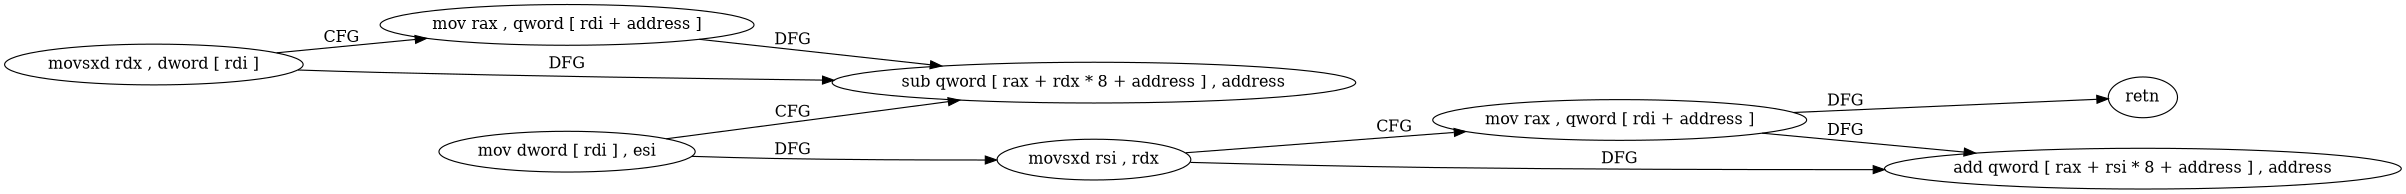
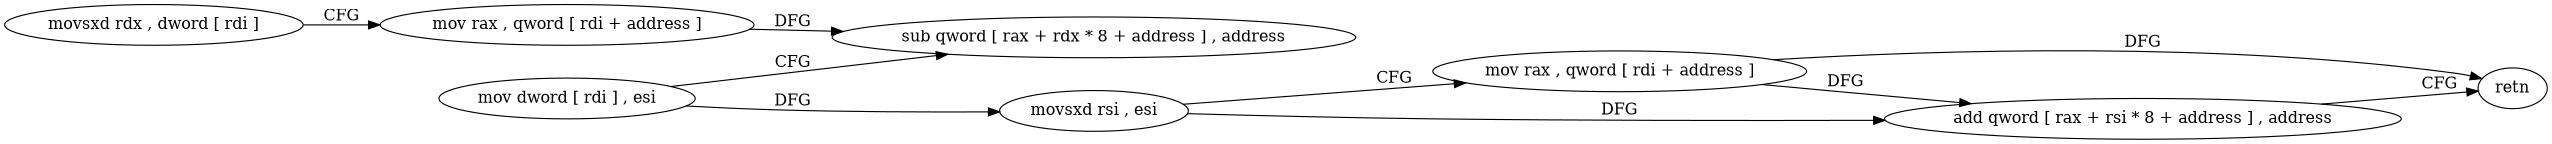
edge "movsxd rdx , dword [ rdi ]" -> "sub qword [ rax + rdx * 8 + address ] , address": removed, label "DFG"
edge "add qword [ rax + rsi * 8 + address ] , address" -> "retn": added, label "CFG"
node "movsxd rsi , rdx": label "movsxd rsi , rdx" -> "movsxd rsi , esi"
